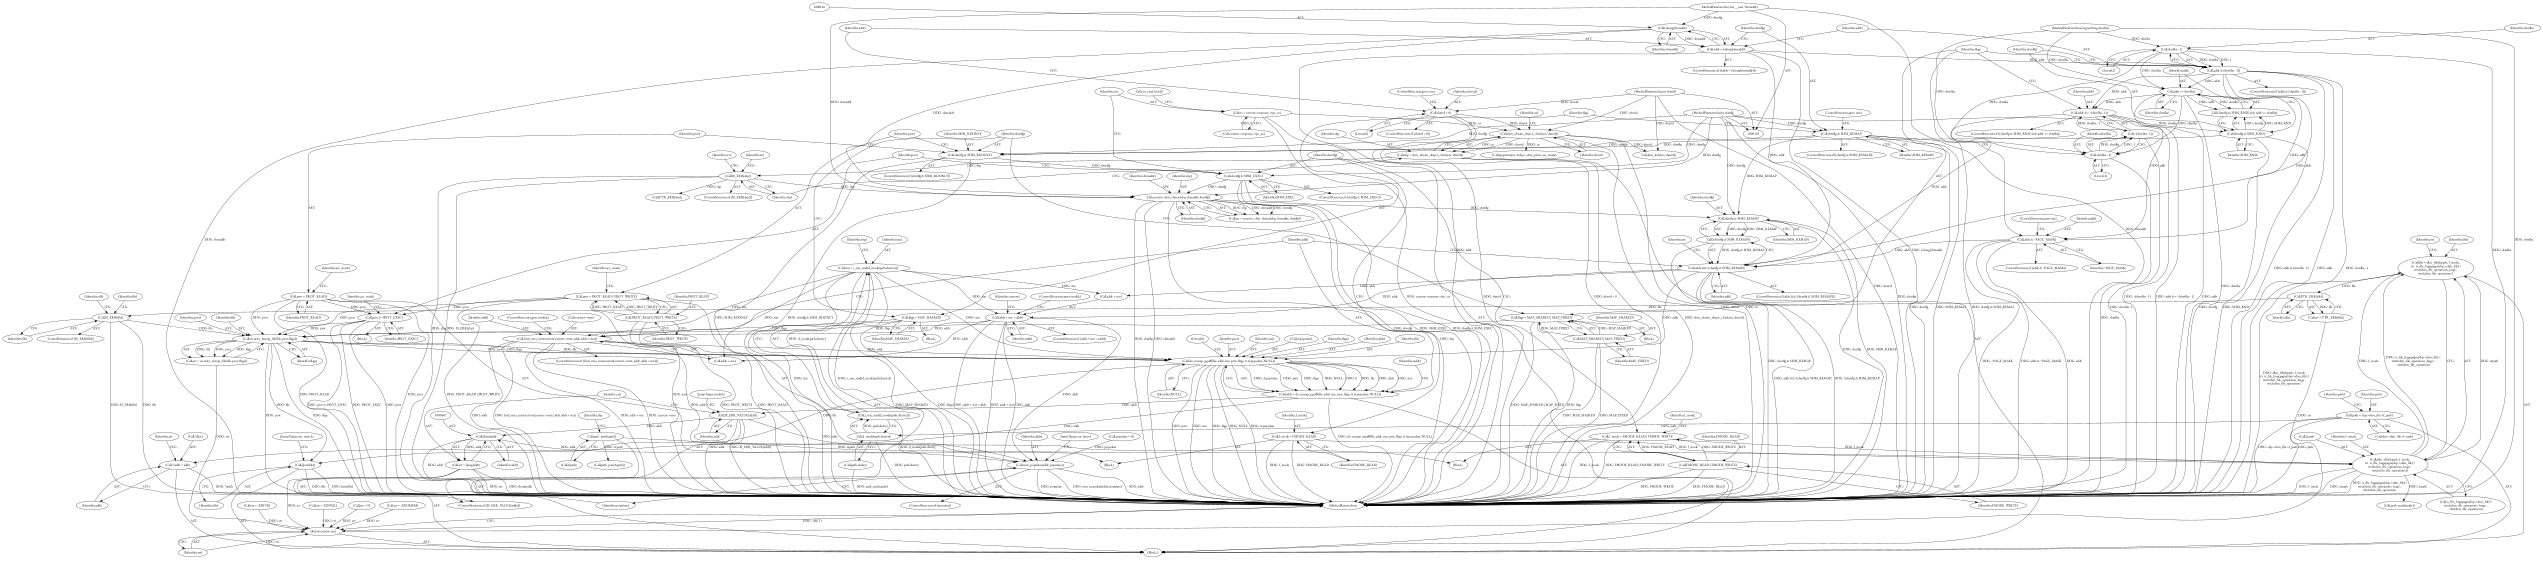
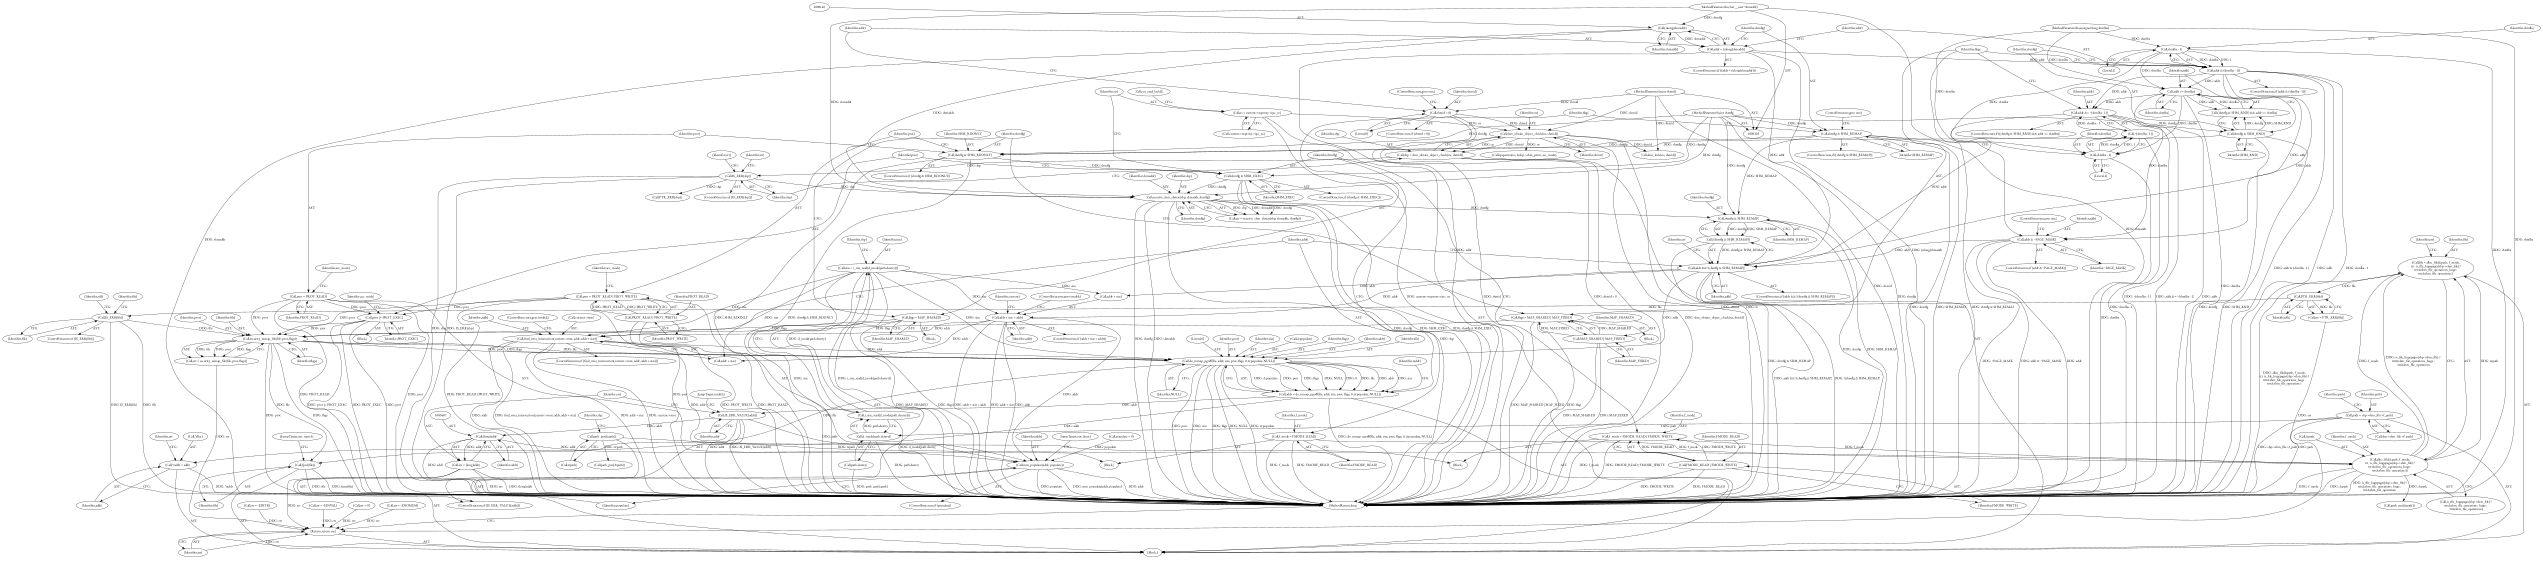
edge "(Call,current->nsproxy->ipc_ns)" -> "(Call,ns = current->nsproxy->ipc_ns)": label "DDG: 0" -> "AST: "
edge "(Call,addr >= shmlba)" -> "(Call,addr & ~PAGE_MASK)": label "DDG: addr" -> "DDG: shmlba"
edge "(Return,return err;)" -> "(MethodReturn,long)": removed, label "DDG: <RET>"
